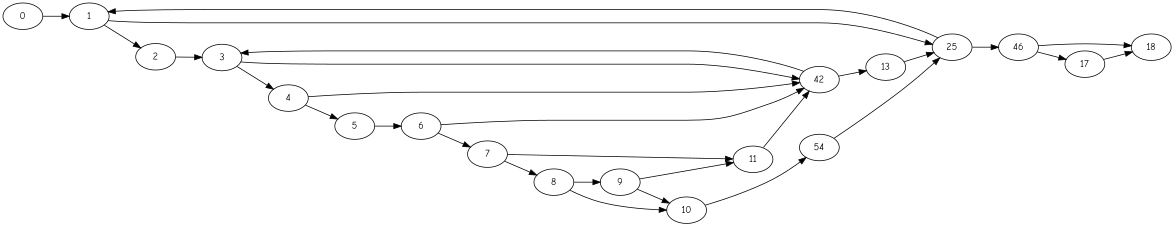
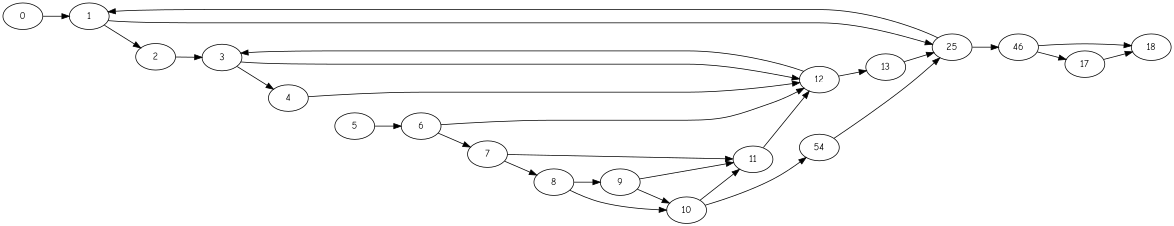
node "42": label "42" -> "12"
edge "4" -> "5": removed
edge "10" -> "11": added
